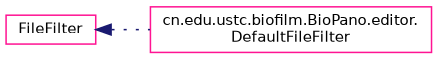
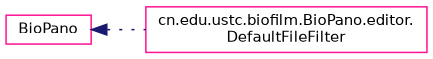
node "FileFilter": label "FileFilter" -> "BioPano"
